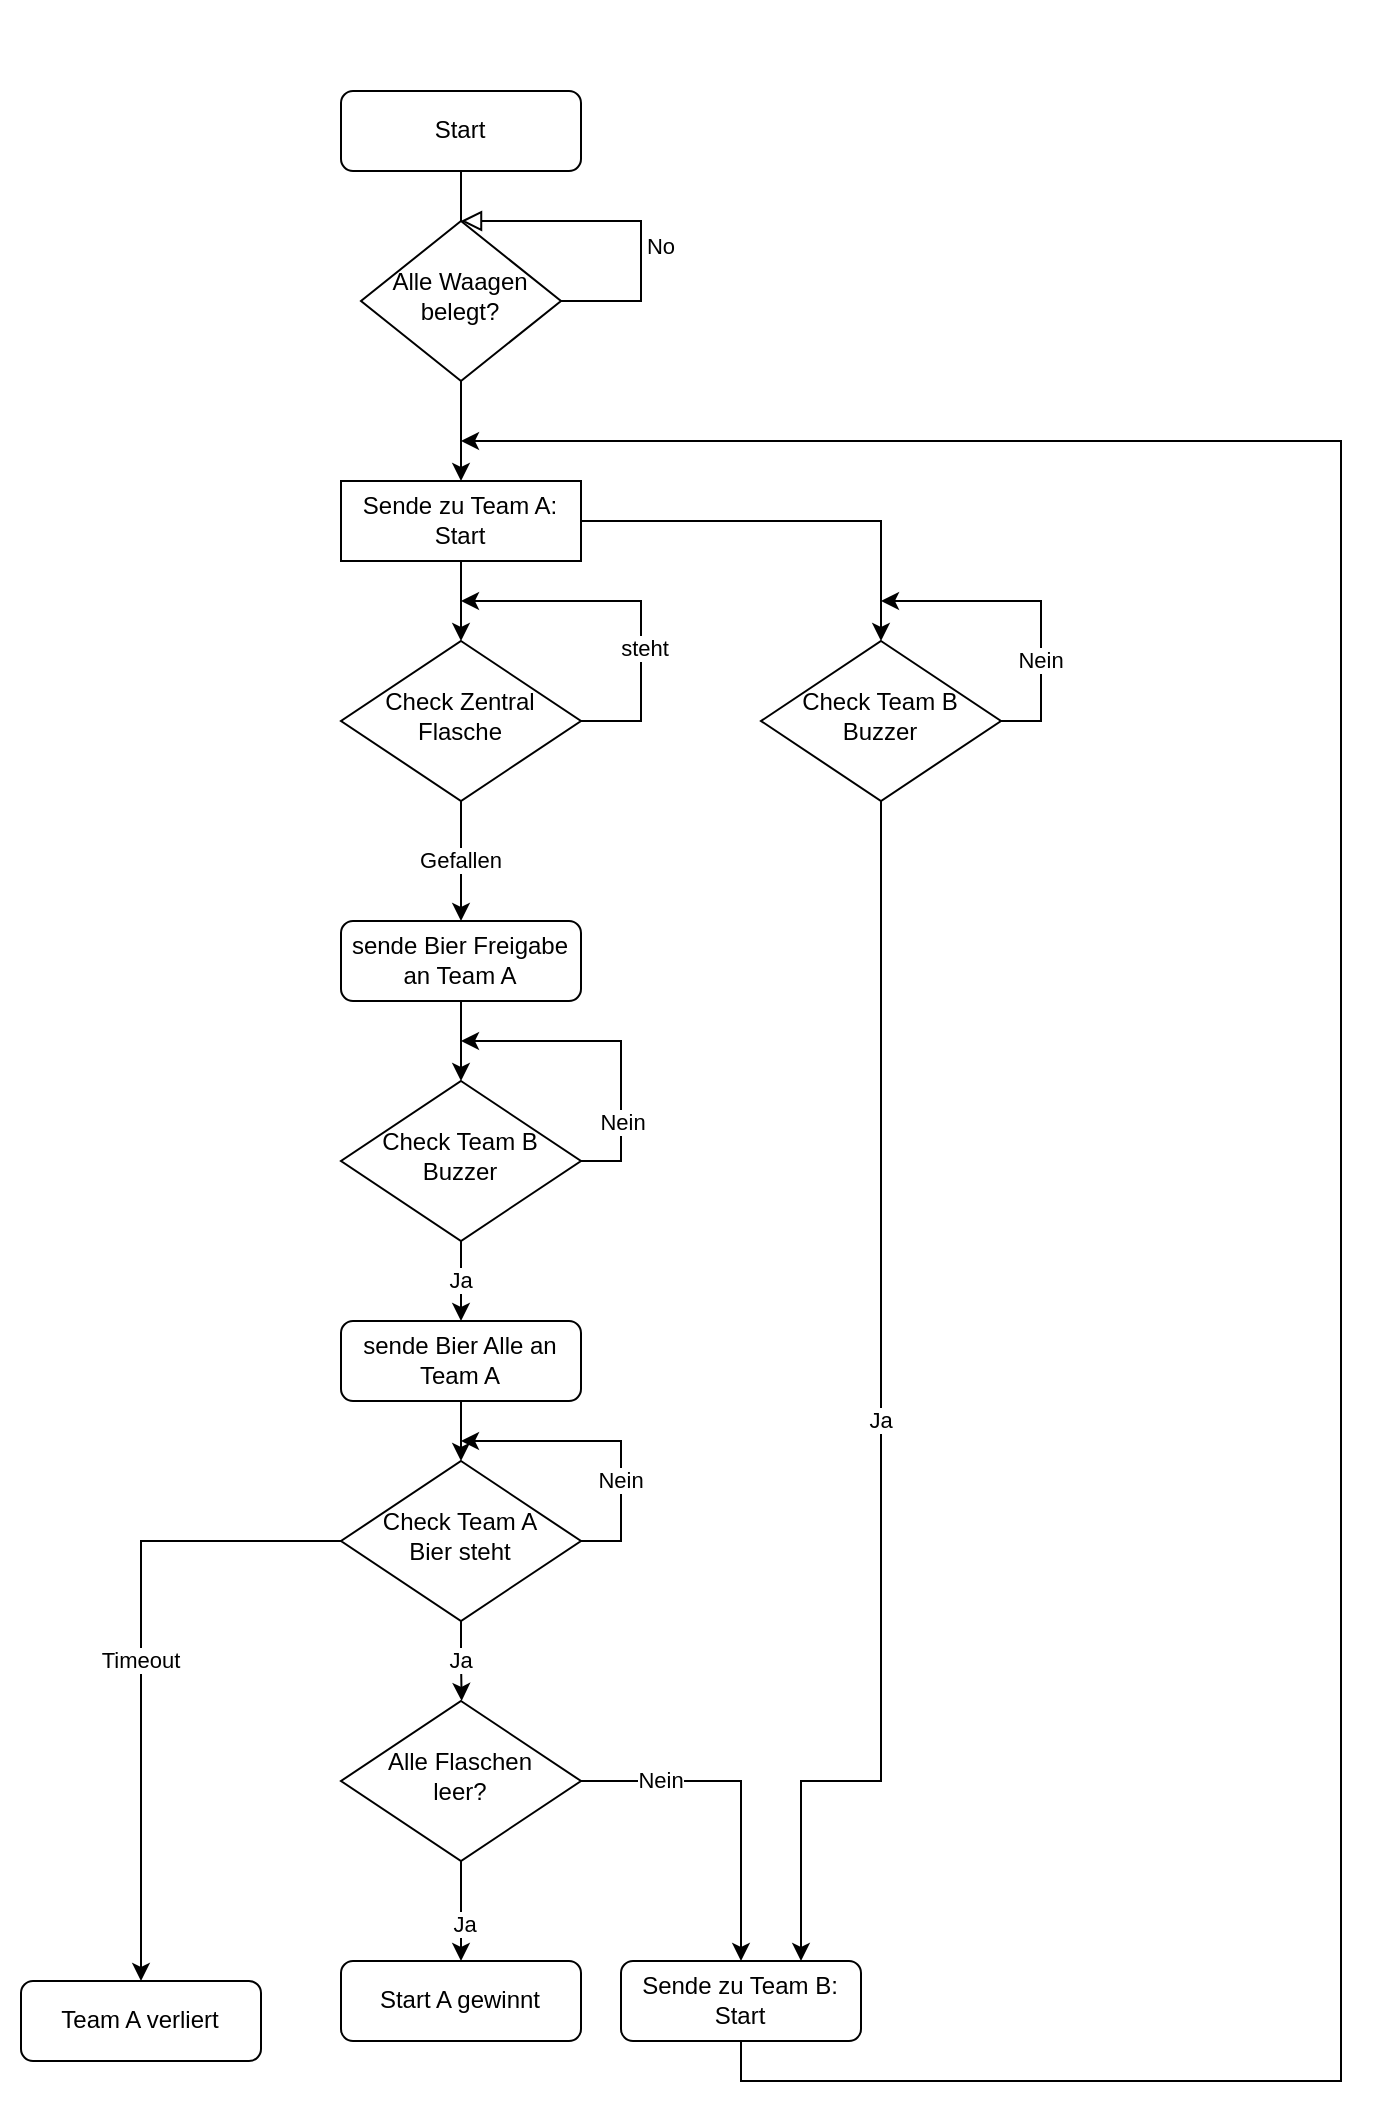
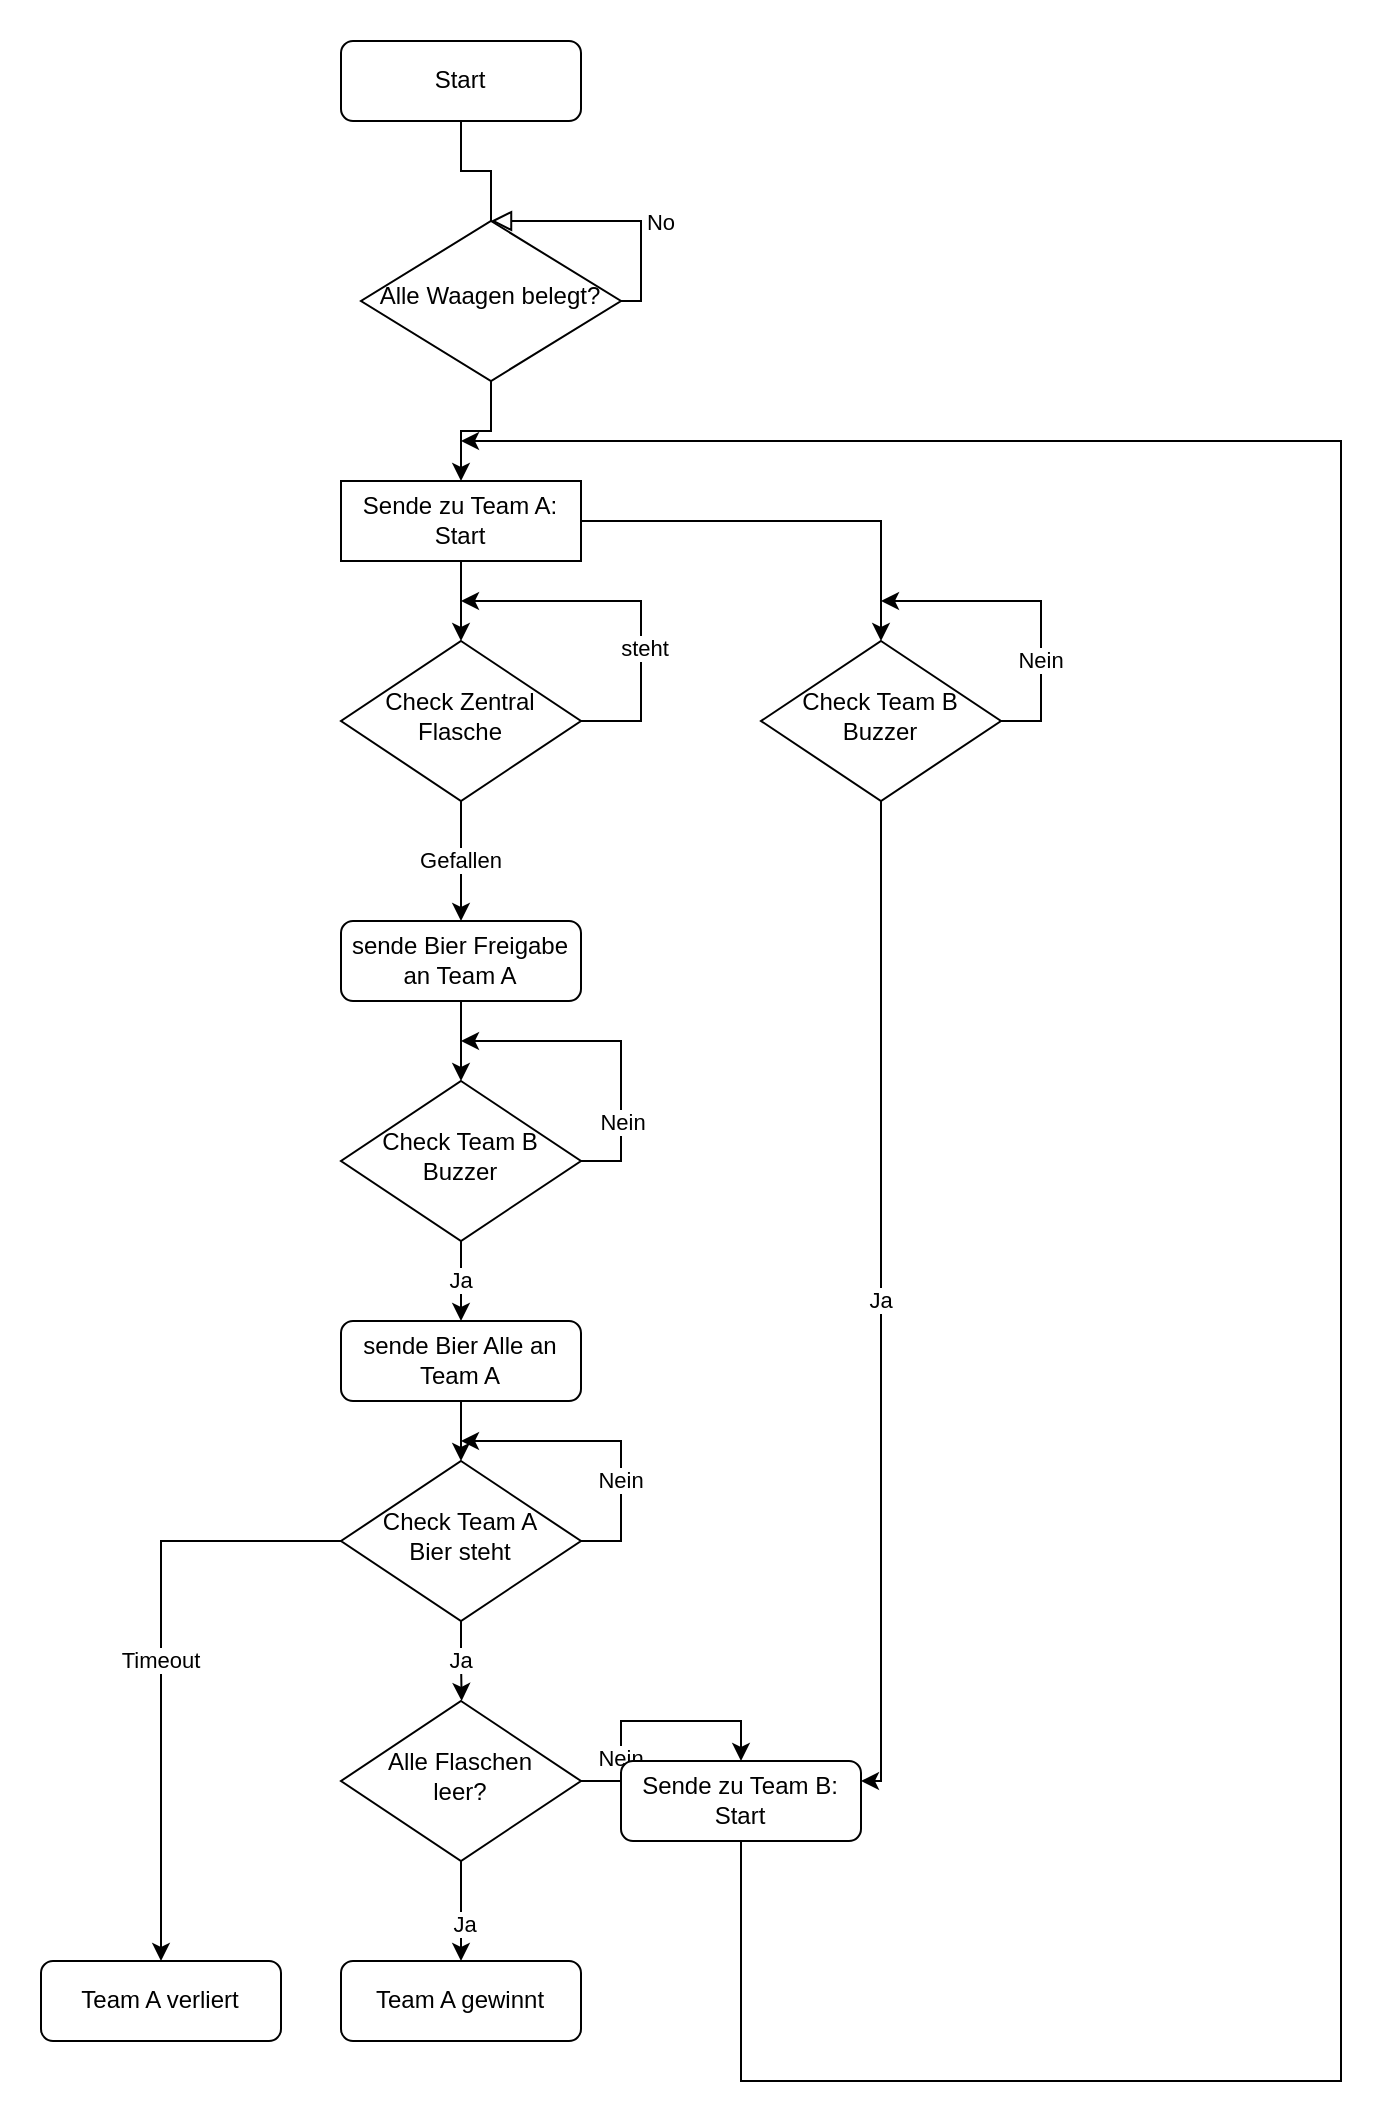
node "Start": moved (461, 131) -> (461, 81)
node "Alle Waagen belegt?": size 200x160 -> 260x160
node "Start A gewinnt": label "Start A gewinnt" -> "Team A gewinnt"
node "Sende zu Team B: Start": moved (741, 2001) -> (741, 1801)
node "Team A verliert": moved (141, 2021) -> (161, 2001)
